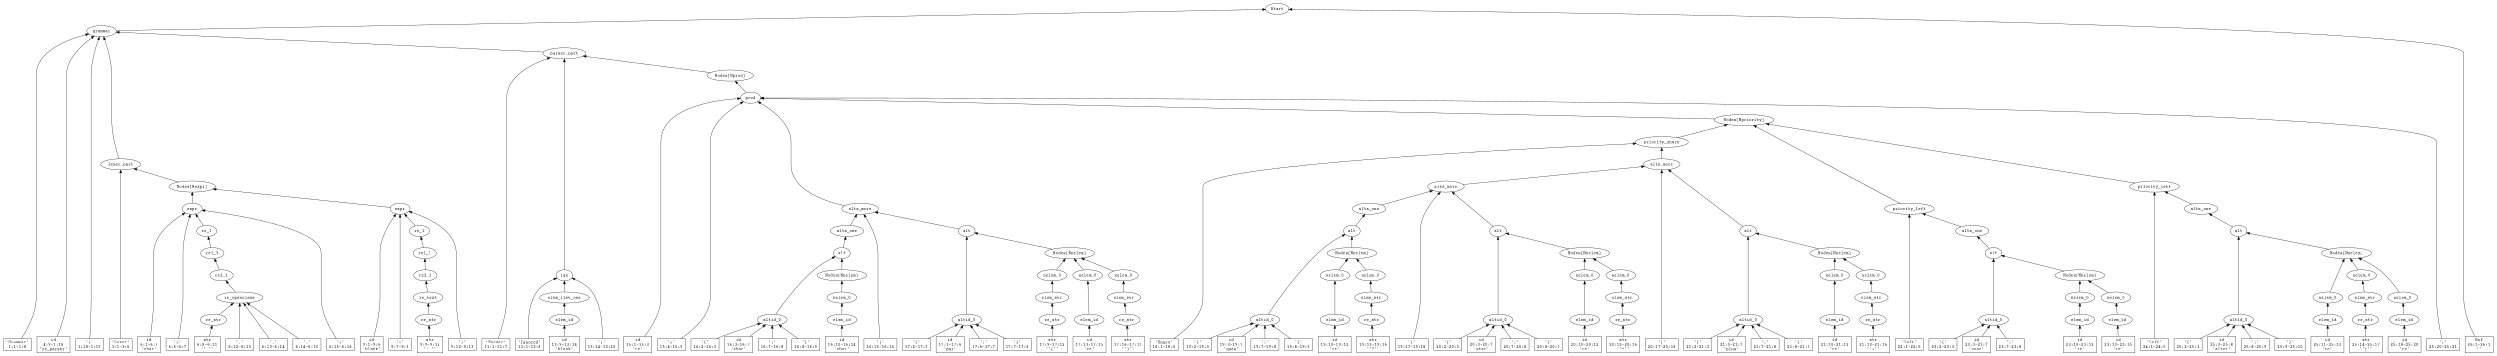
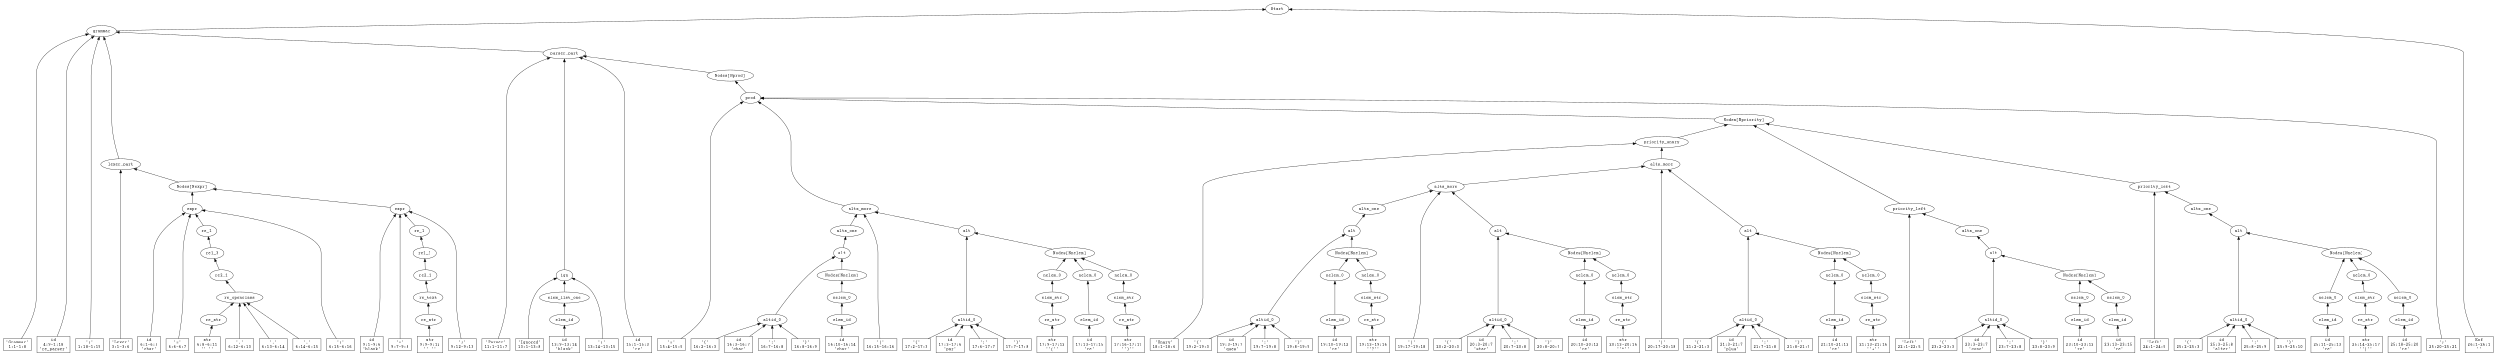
edge "id 15:1-15:3 're'" -> "prod": now "id 15:1-15:3 're'" -> "parser_part"
node "'}' 23:8-23:9": added
